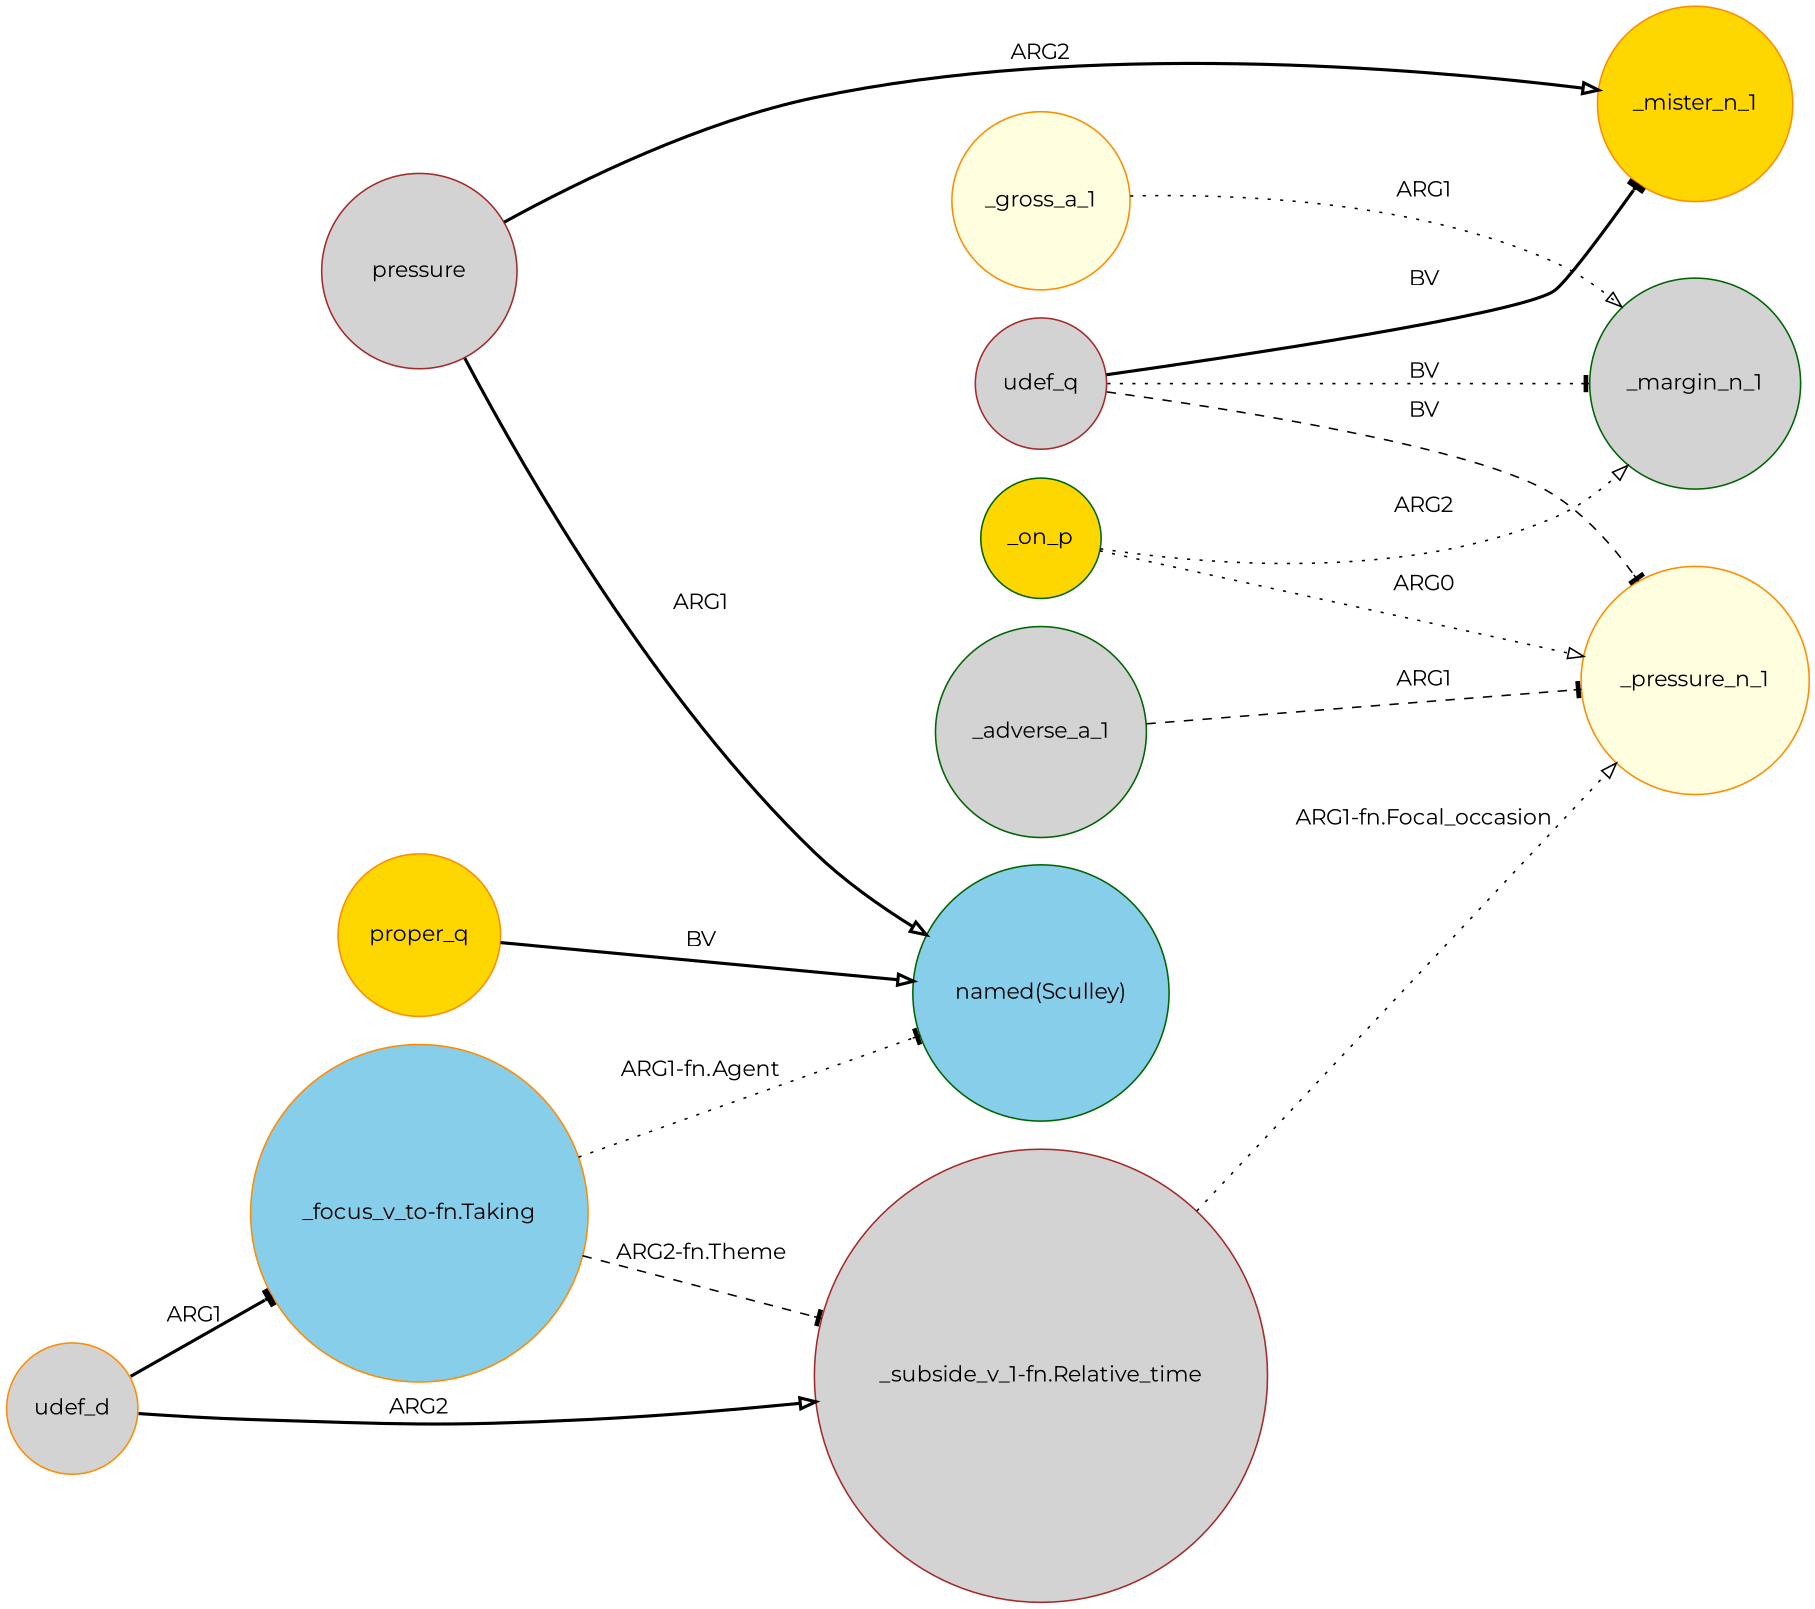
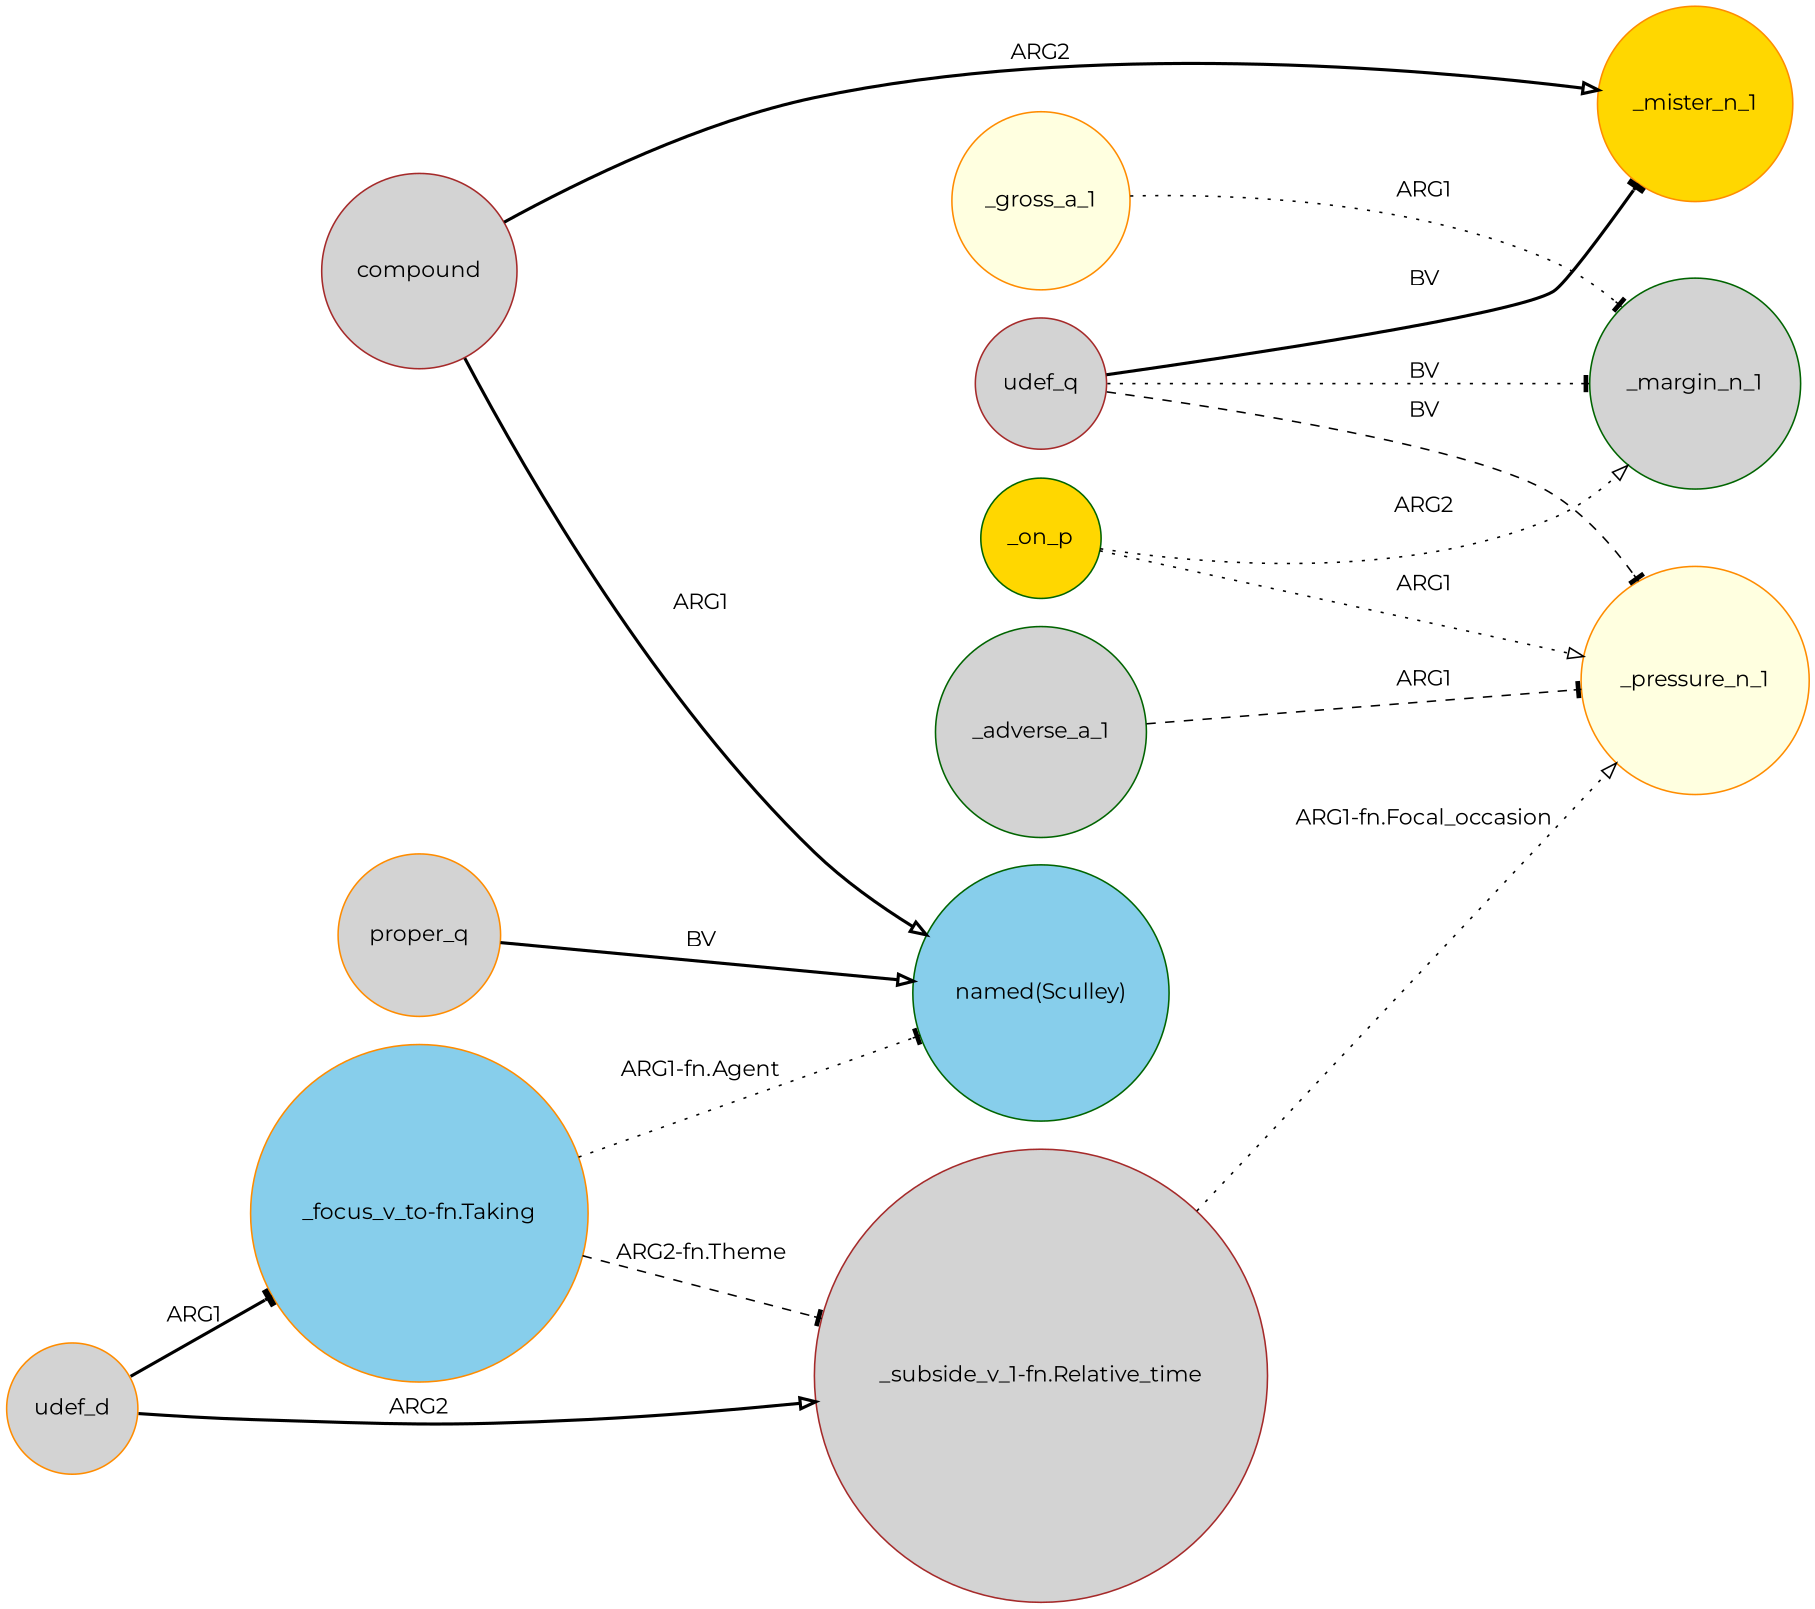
edge "_gross_a_1" -> "_margin_n_1": arrowhead onormal -> tee
node "pressure": label "pressure" -> "compound"
edge "_on_p" -> "_pressure_n_1": label "ARG0" -> "ARG1"
node "proper_q": fillcolor gold -> lightgrey
